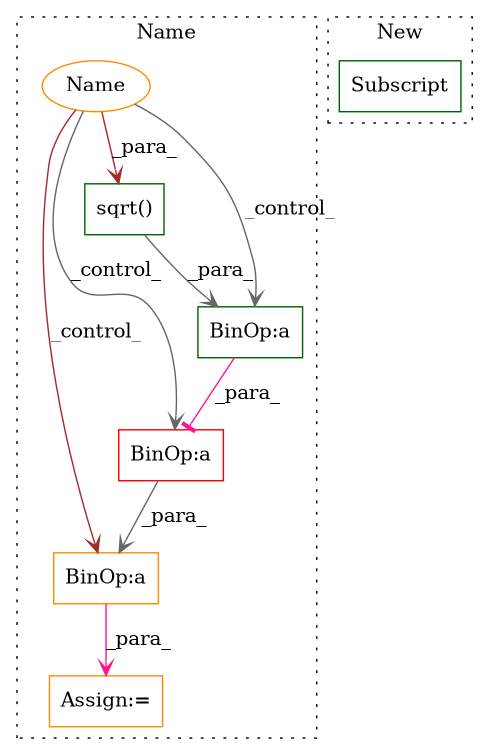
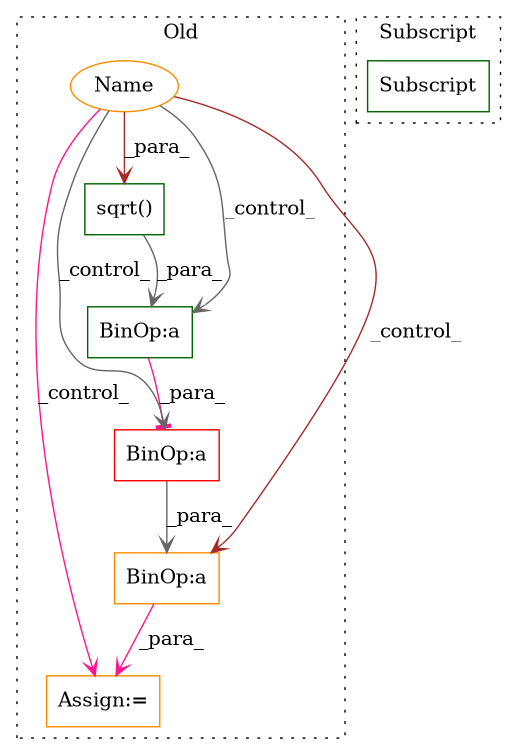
cluster "Name": label "Name" -> "Old"
cluster "New": label "New" -> "Subscript"
edge "Name" -> "Assign:=": added, label "_control_"
